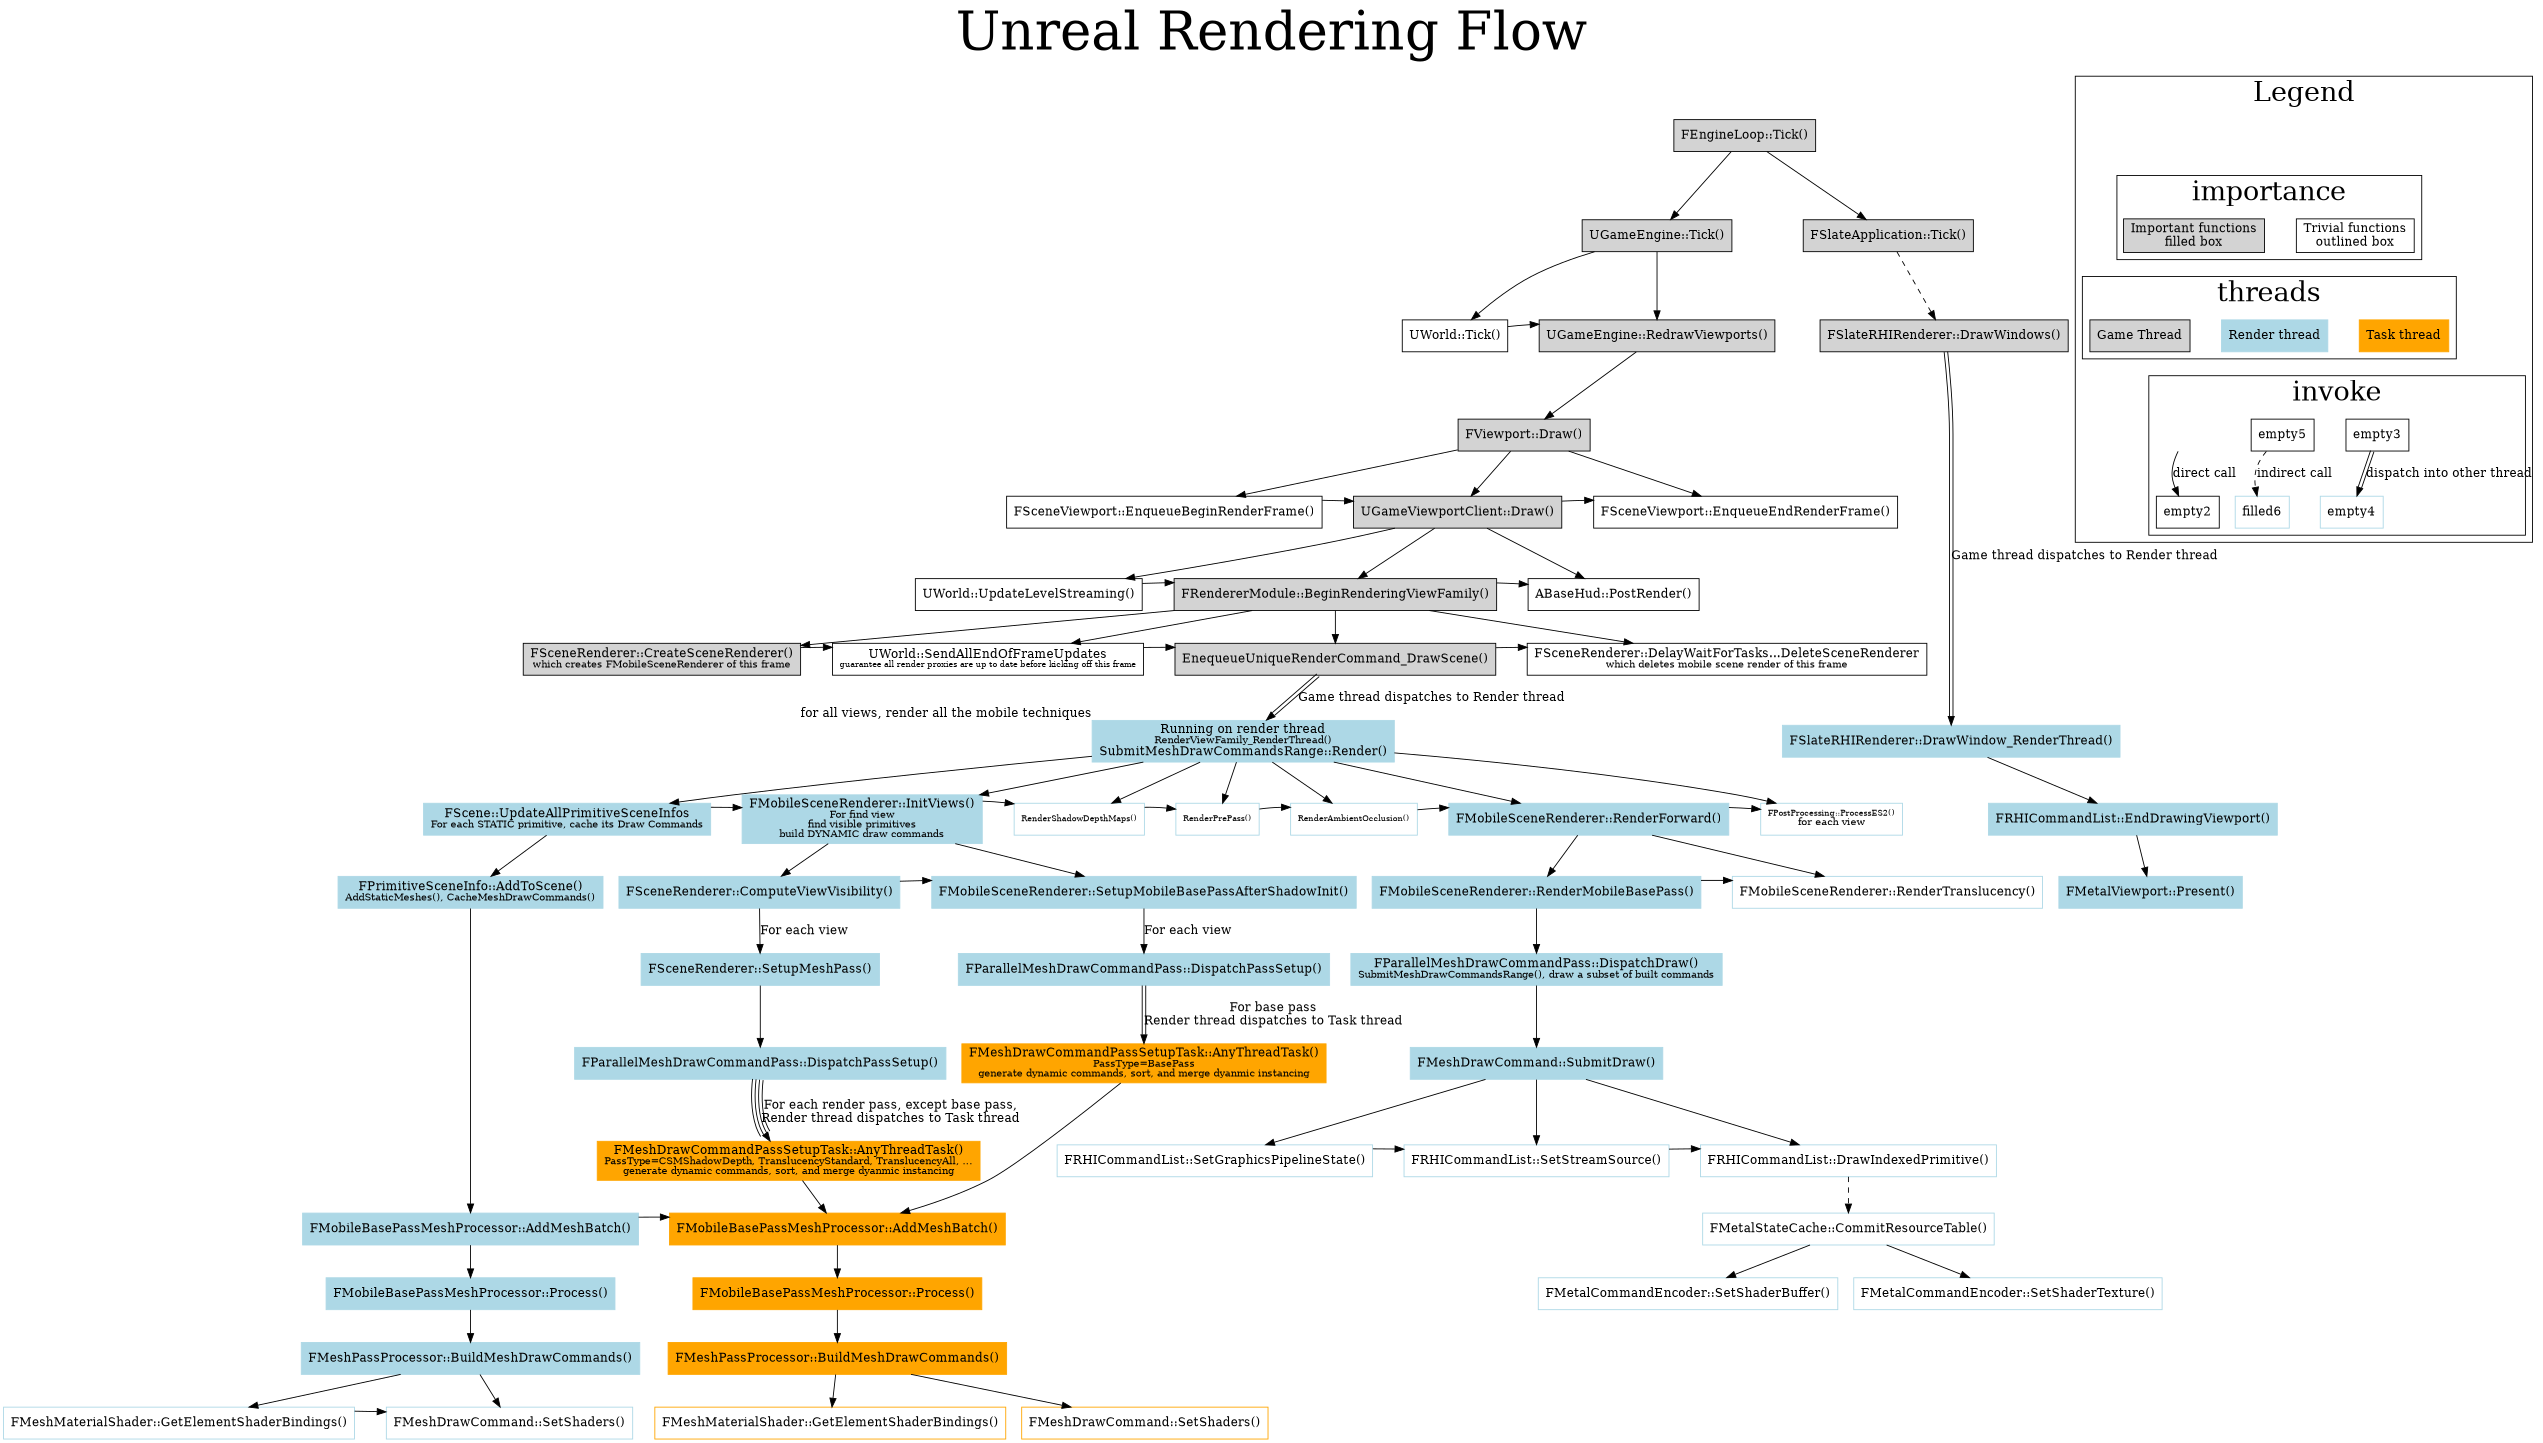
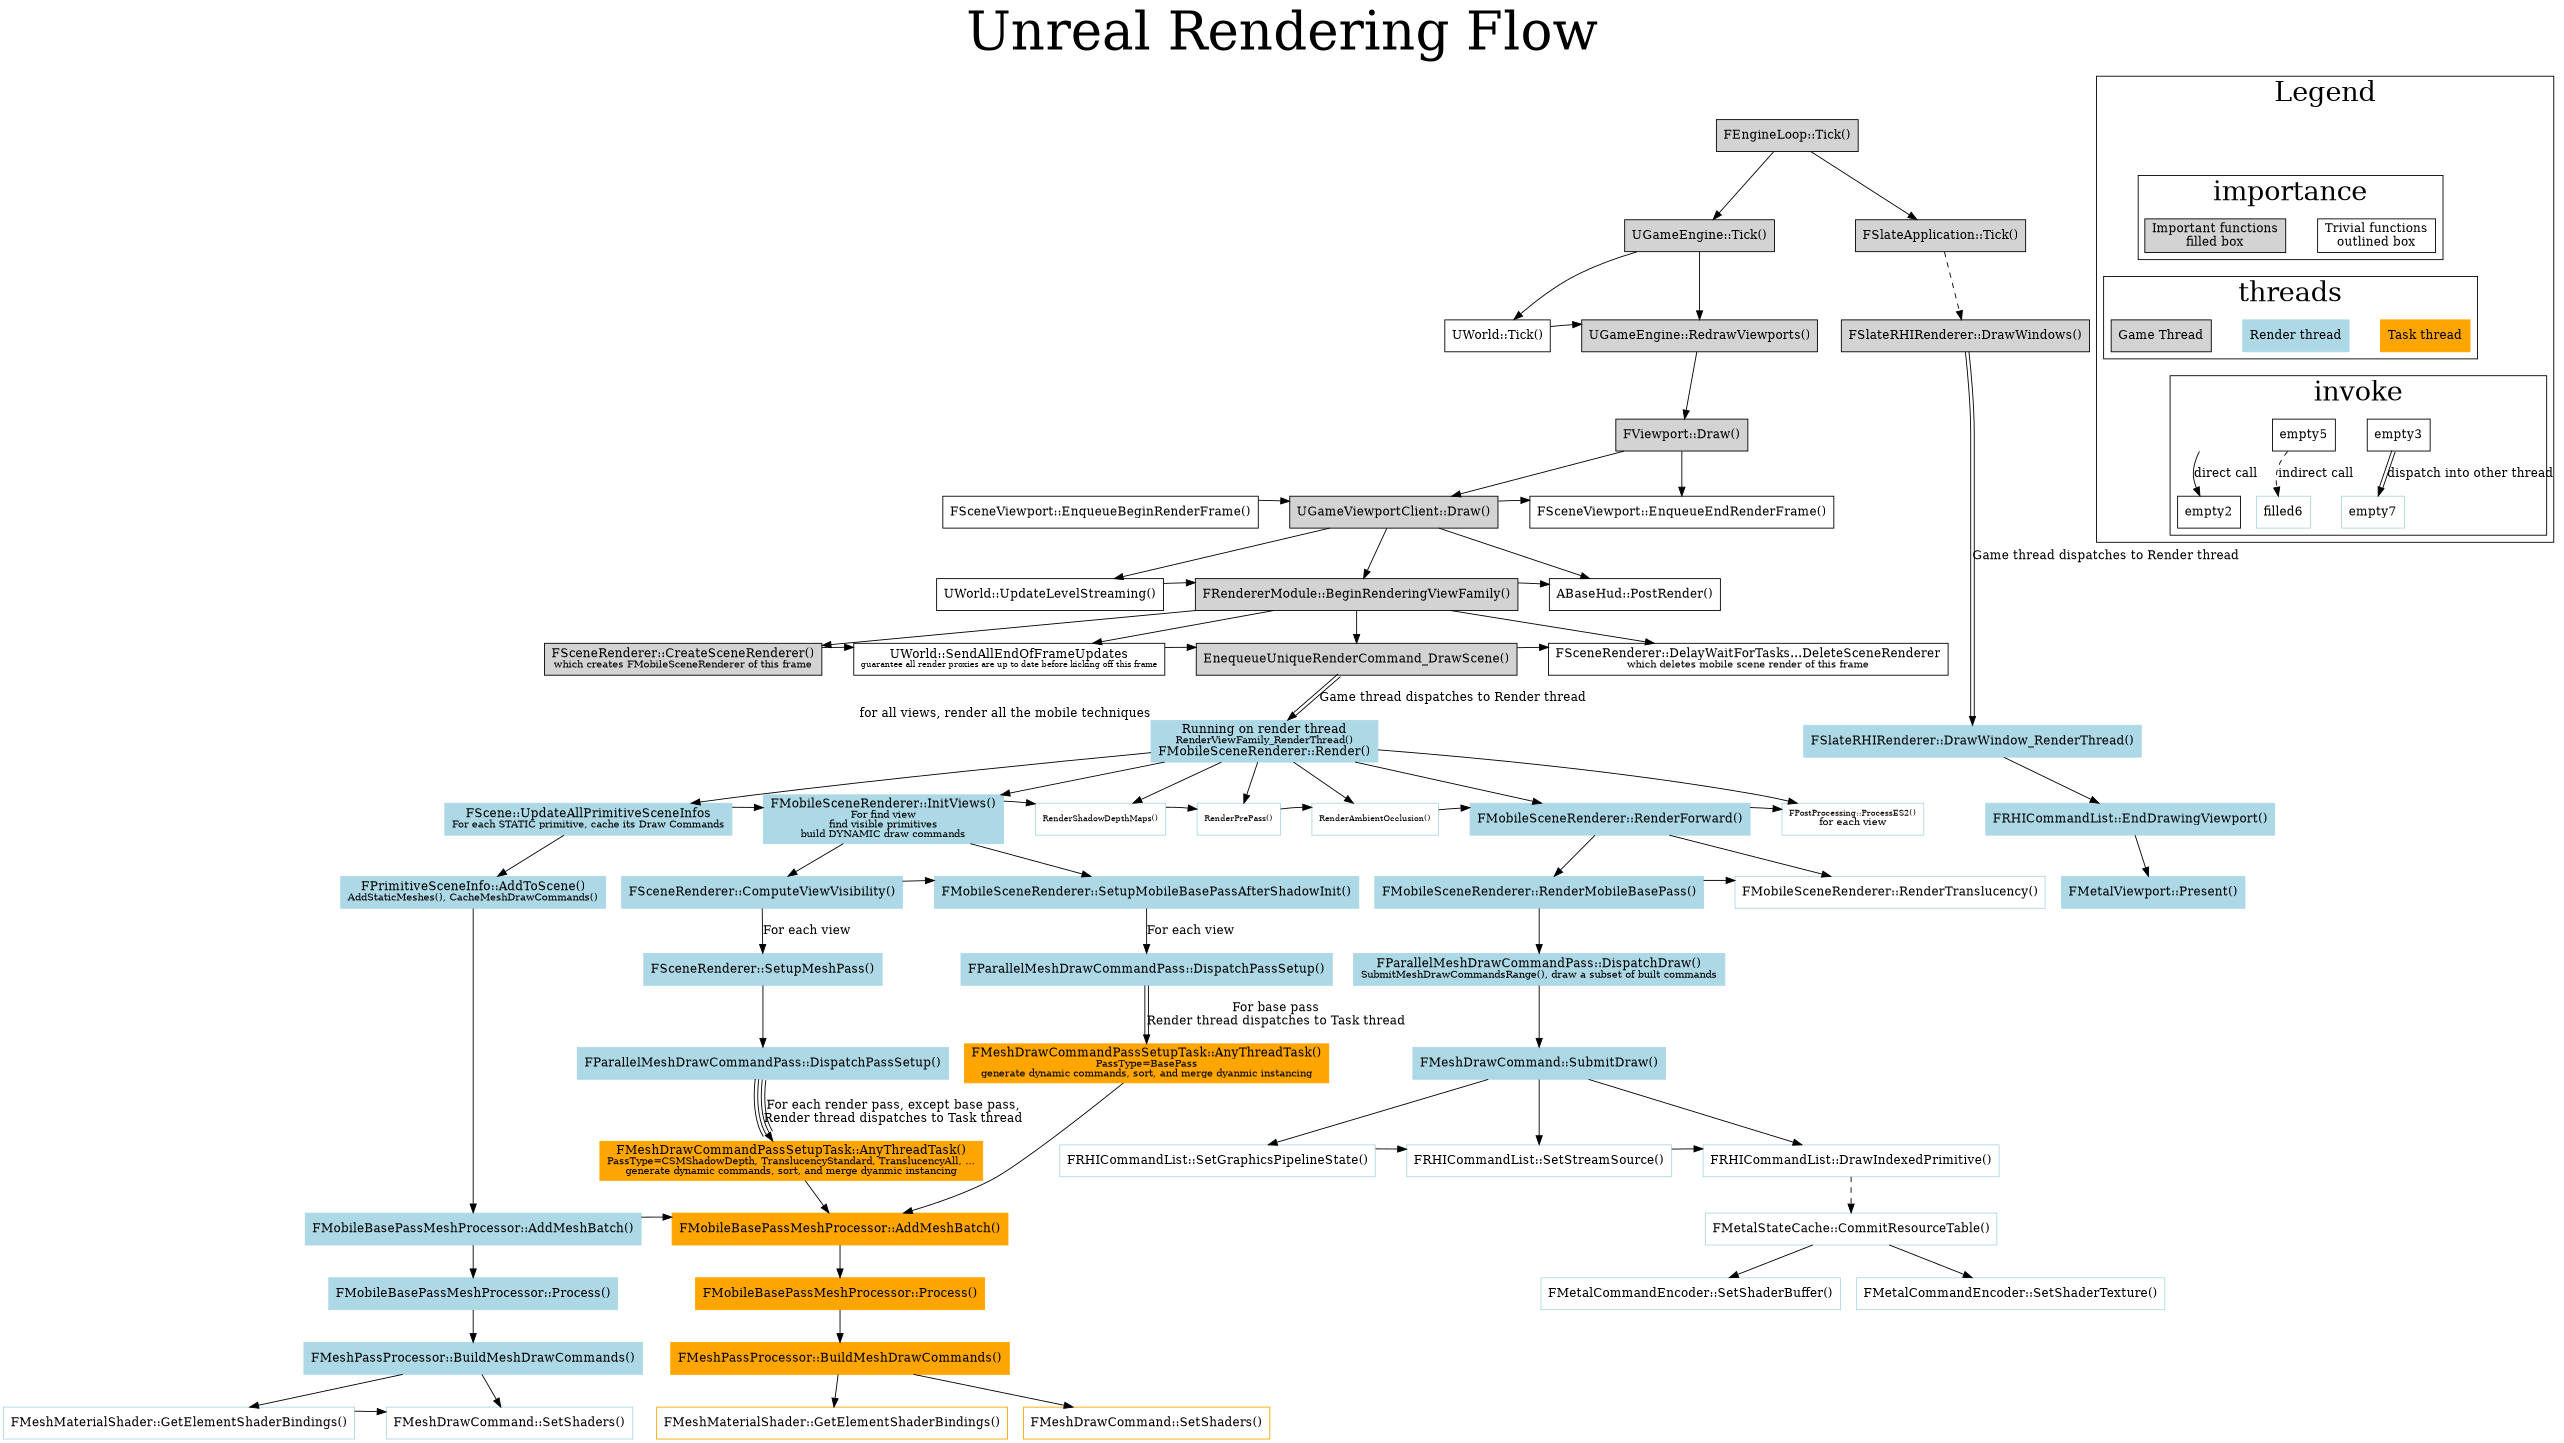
edge "FViewport::Draw()" -> "FSceneViewport::EnqueueBeginRenderFrame()": removed
node "empty4": label "empty4" -> "empty7"
node "Running on render thread": text "SubmitMeshDrawCommandsRange::Render()" -> "FMobileSceneRenderer::Render()"
